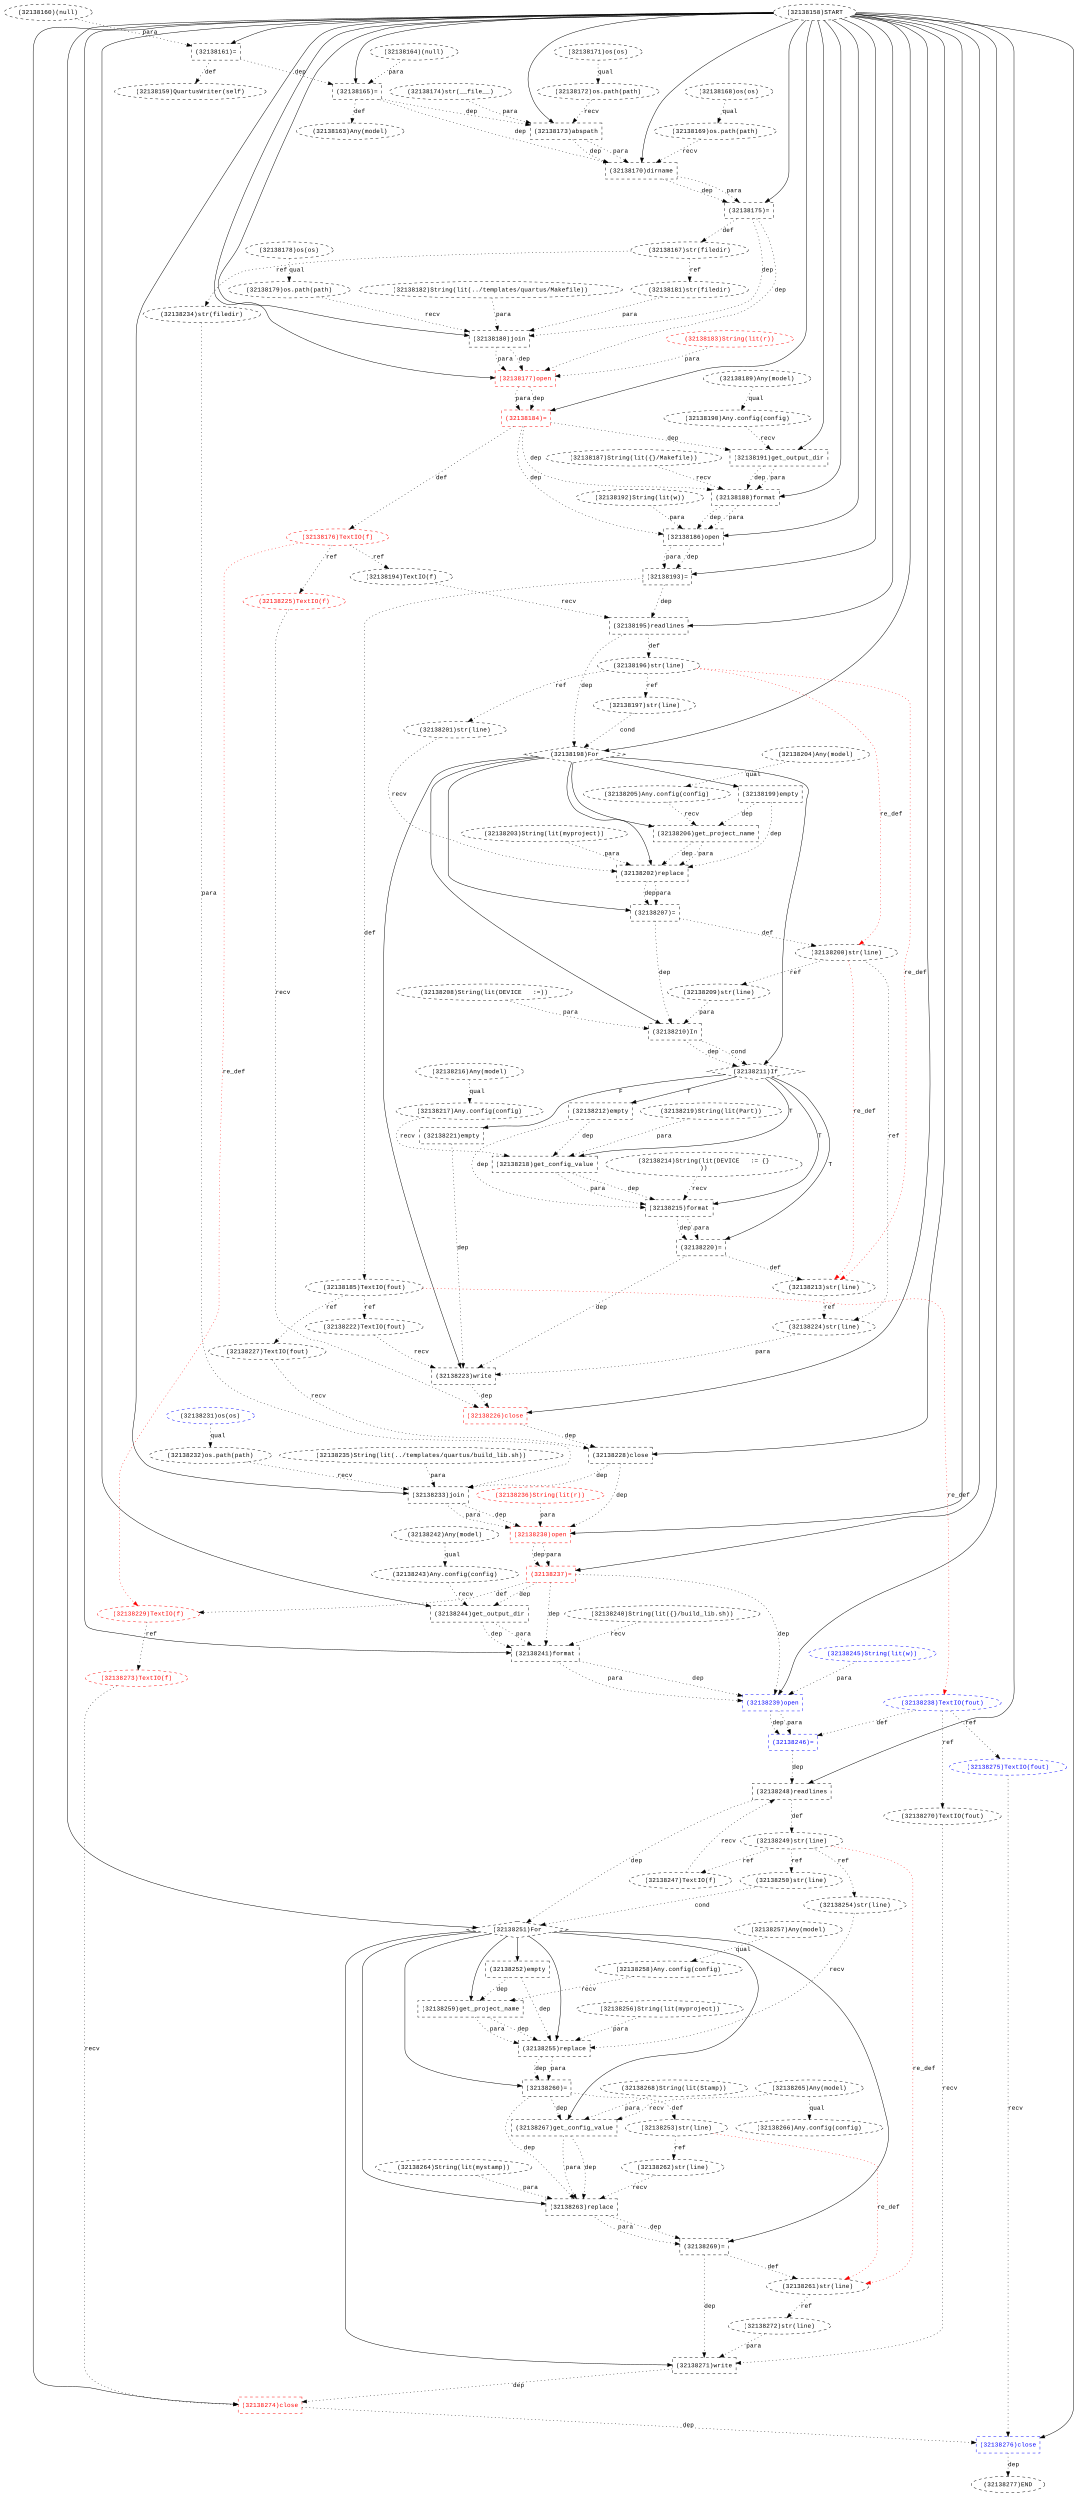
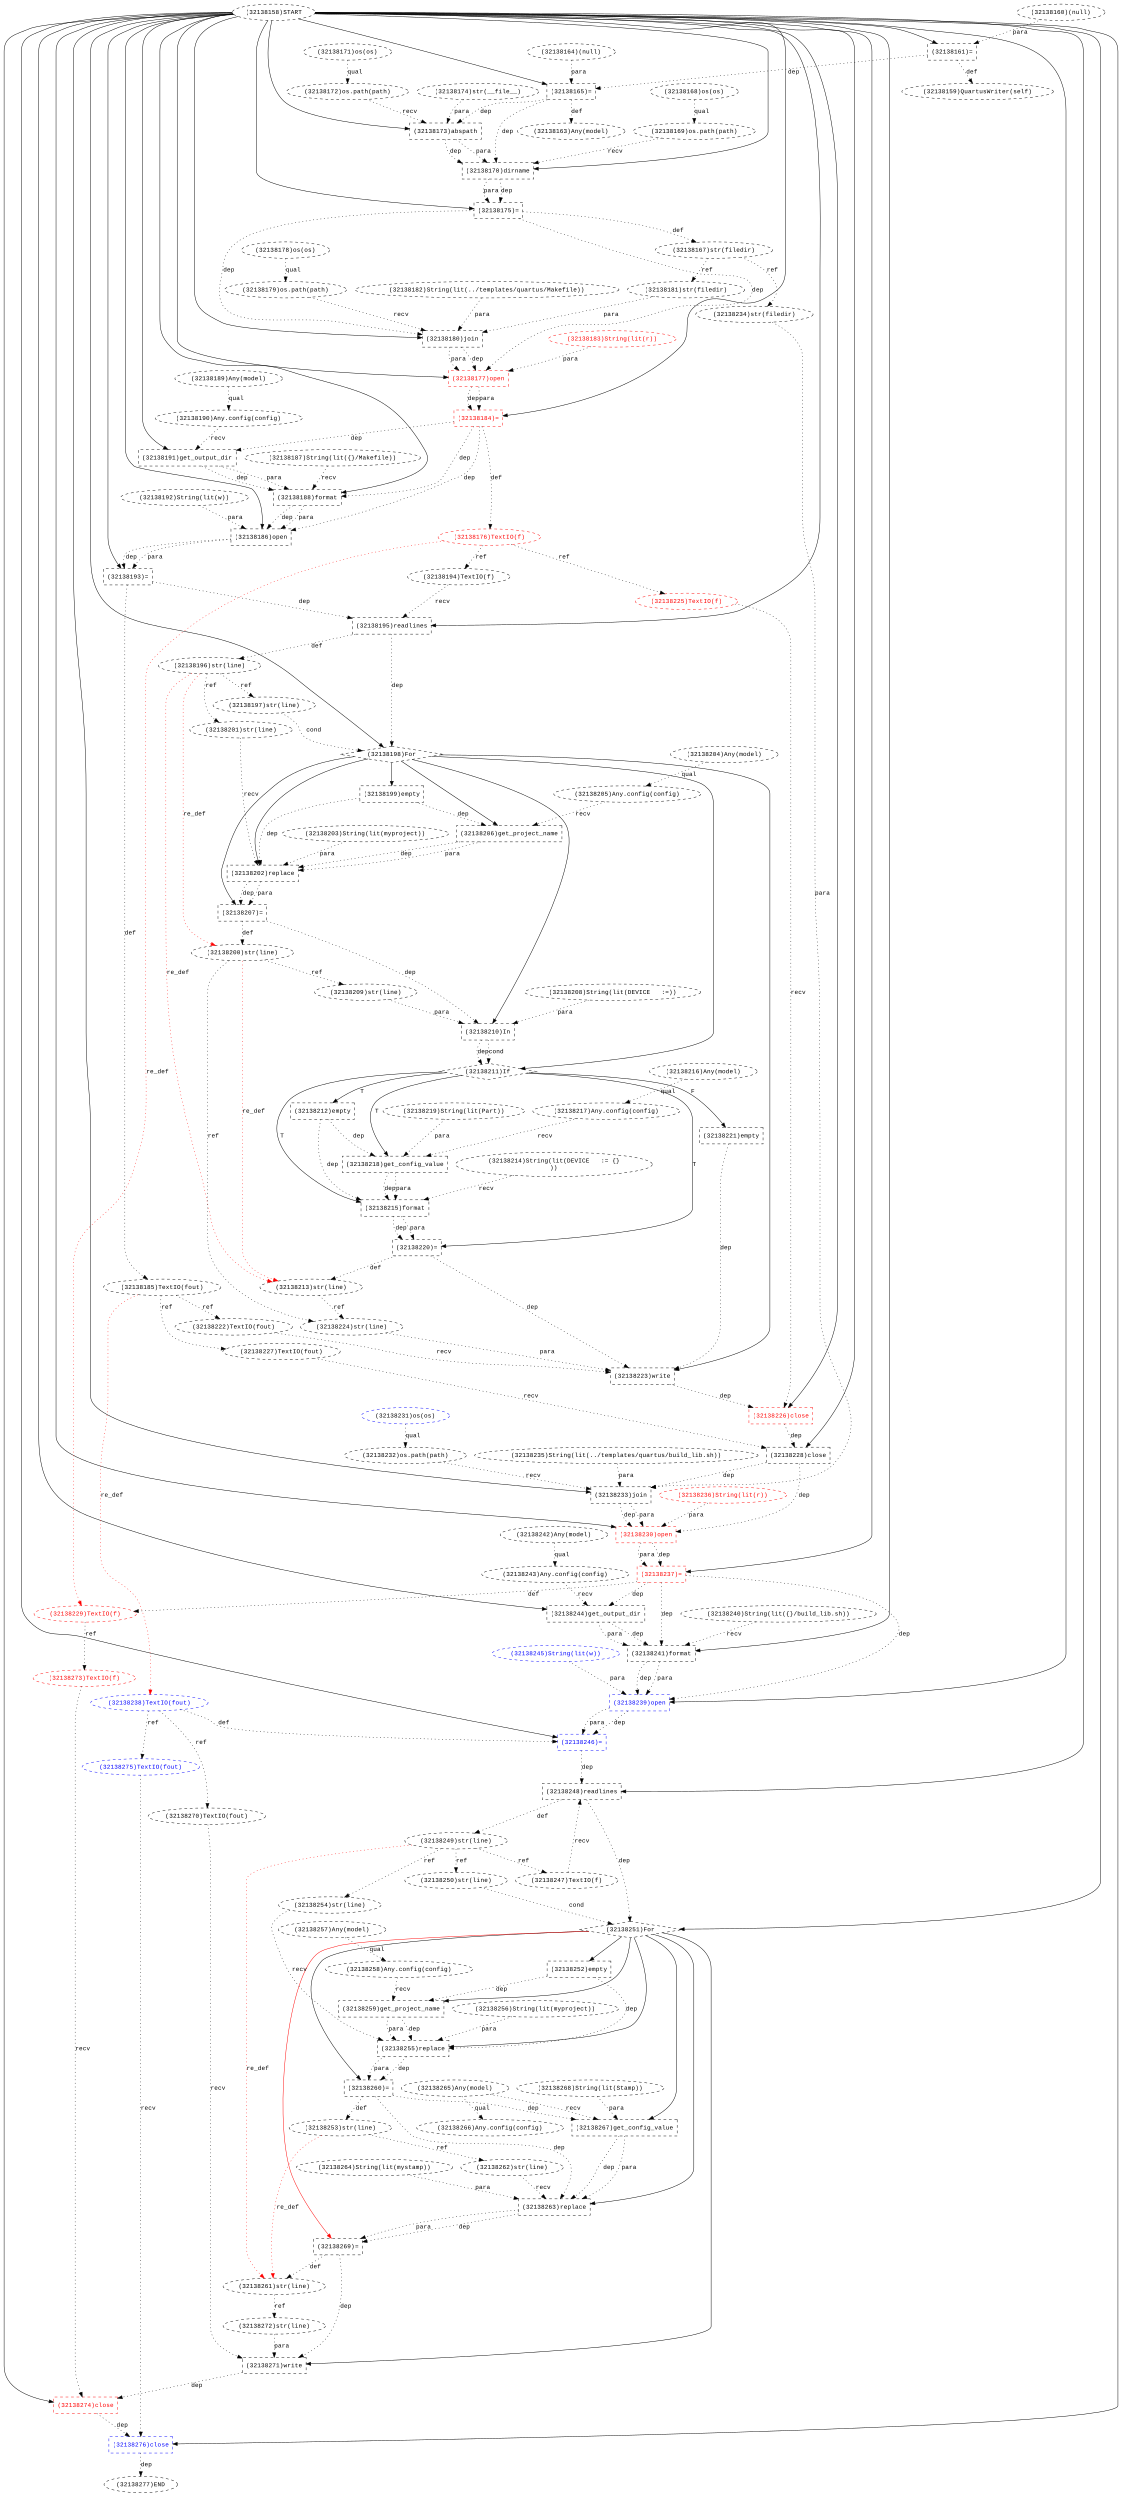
edge "(32138158)START" -> "(32138246)=": added
edge "(32138251)For" -> "(32138269)=": color black -> red
